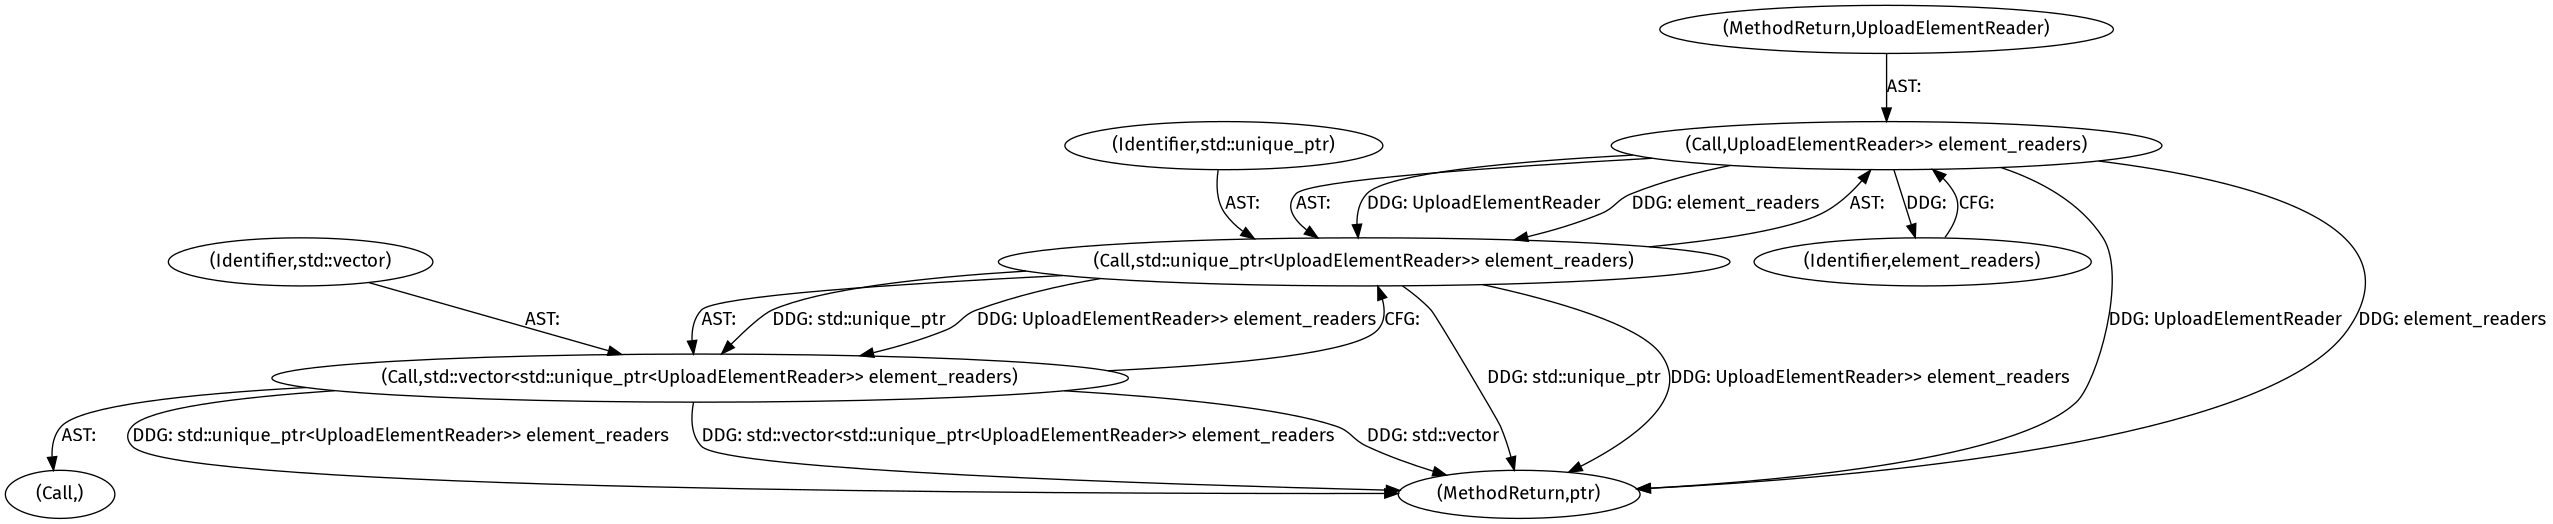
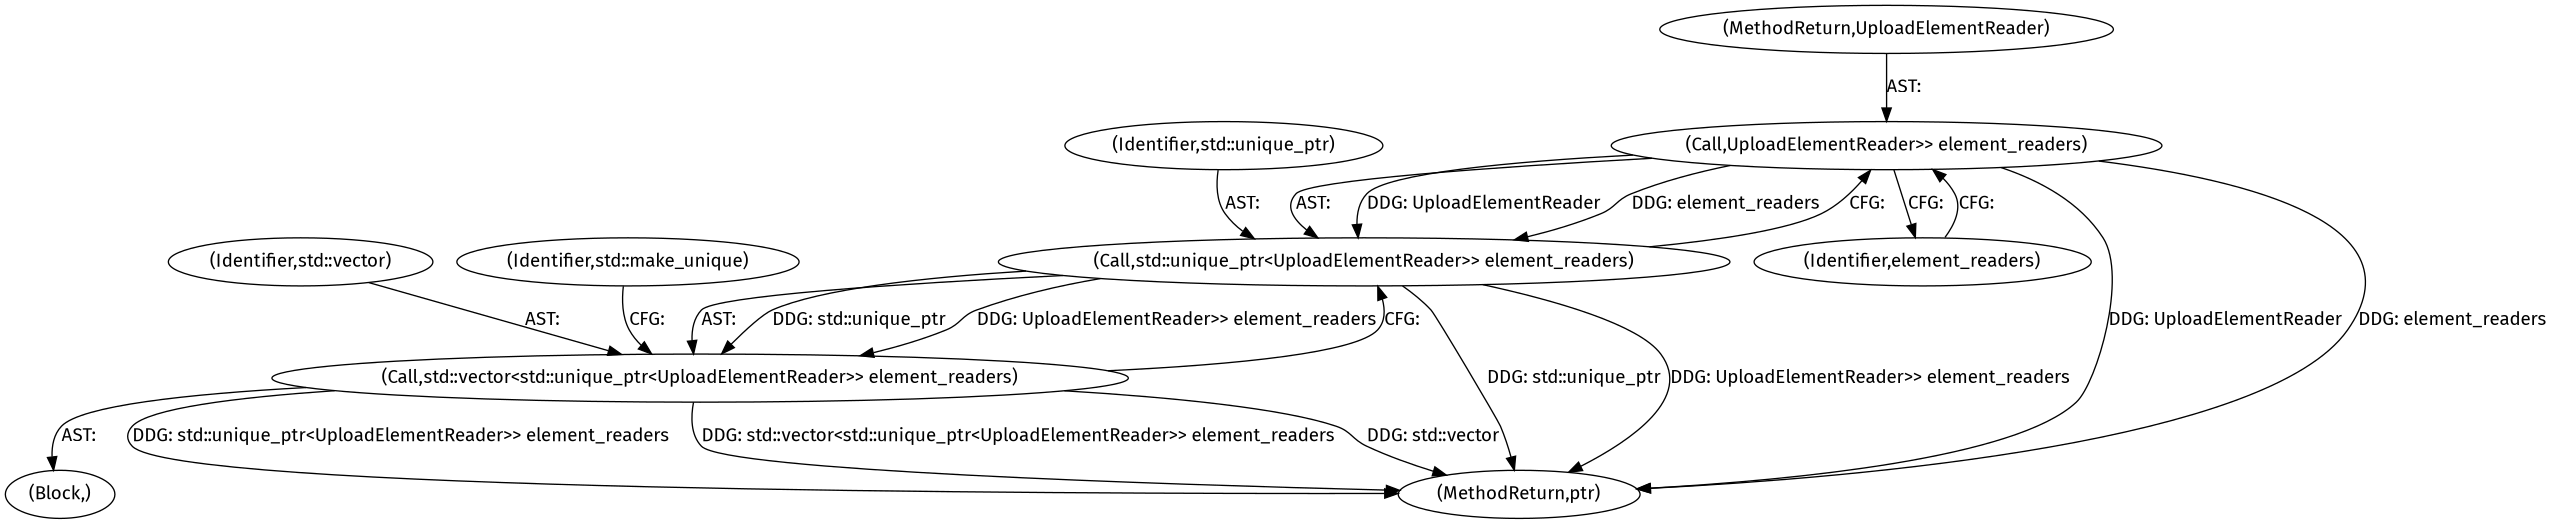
edge "(Call,std::unique_ptr<UploadElementReader>> element_readers)" -> "(Call,UploadElementReader>> element_readers)": label "AST: " -> "CFG: "
edge "(Call,UploadElementReader>> element_readers)" -> "(Identifier,element_readers)": label "DDG: " -> "CFG: "
node "(Identifier,std::make_unique)": added
node "(Call,)": label "(Call,)" -> "(Block,)"
